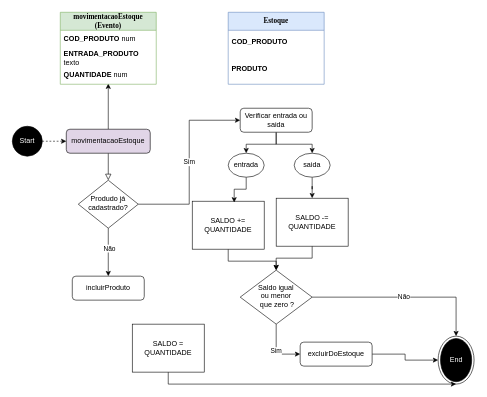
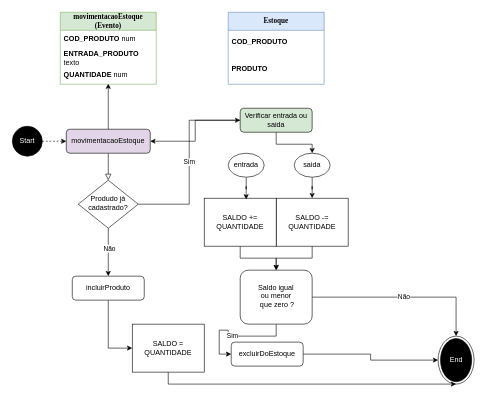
node "Verificar entrada ou saida": fillcolor #ffffff -> #d5e8d4
edge "Verificar entrada ou saida" -> "entrada": now "Verificar entrada ou saida" -> "movimentacaoEstoque"
node "SALDO += QUANTIDADE": moved (228, 225) -> (240, 222)
node "Saldo igual ou menor que zero ?": shape diamond -> rounded rectangle
edge "incluirProduto" -> "SALDO = QUANTIDADE": added
node "excluirDoEstoque": moved (336, 354) -> (267, 354)
